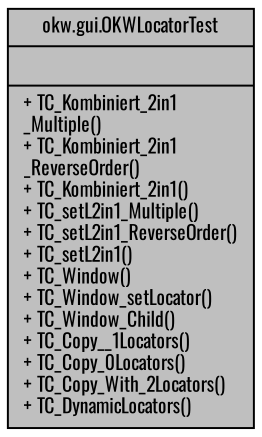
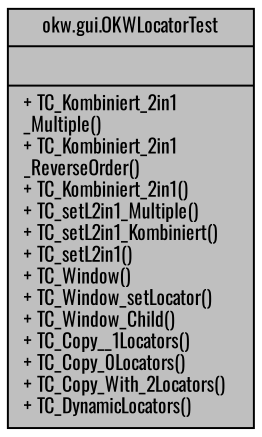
node "okw.gui.OKWLocatorTest": text "+ TC_setL2in1_ReverseOrder()" -> "+ TC_setL2in1_Kombiniert()"
